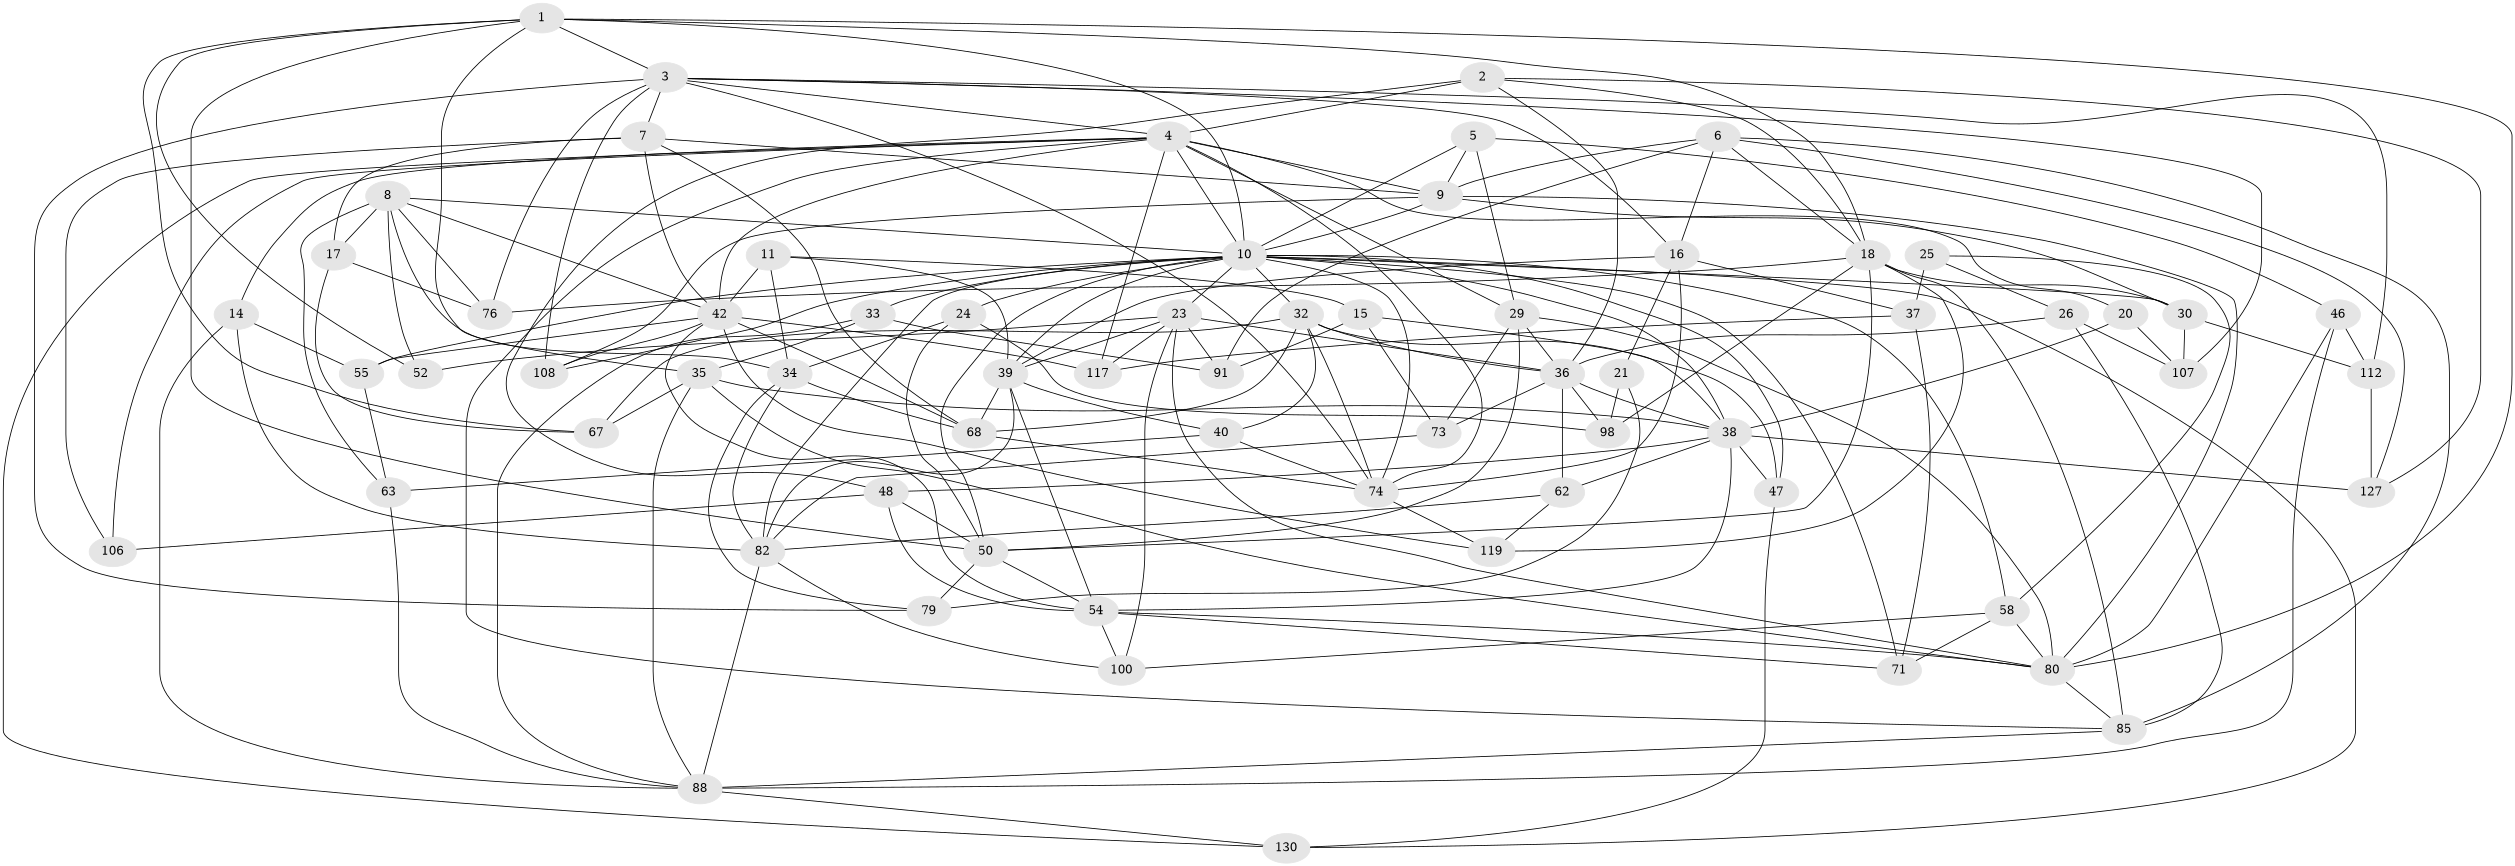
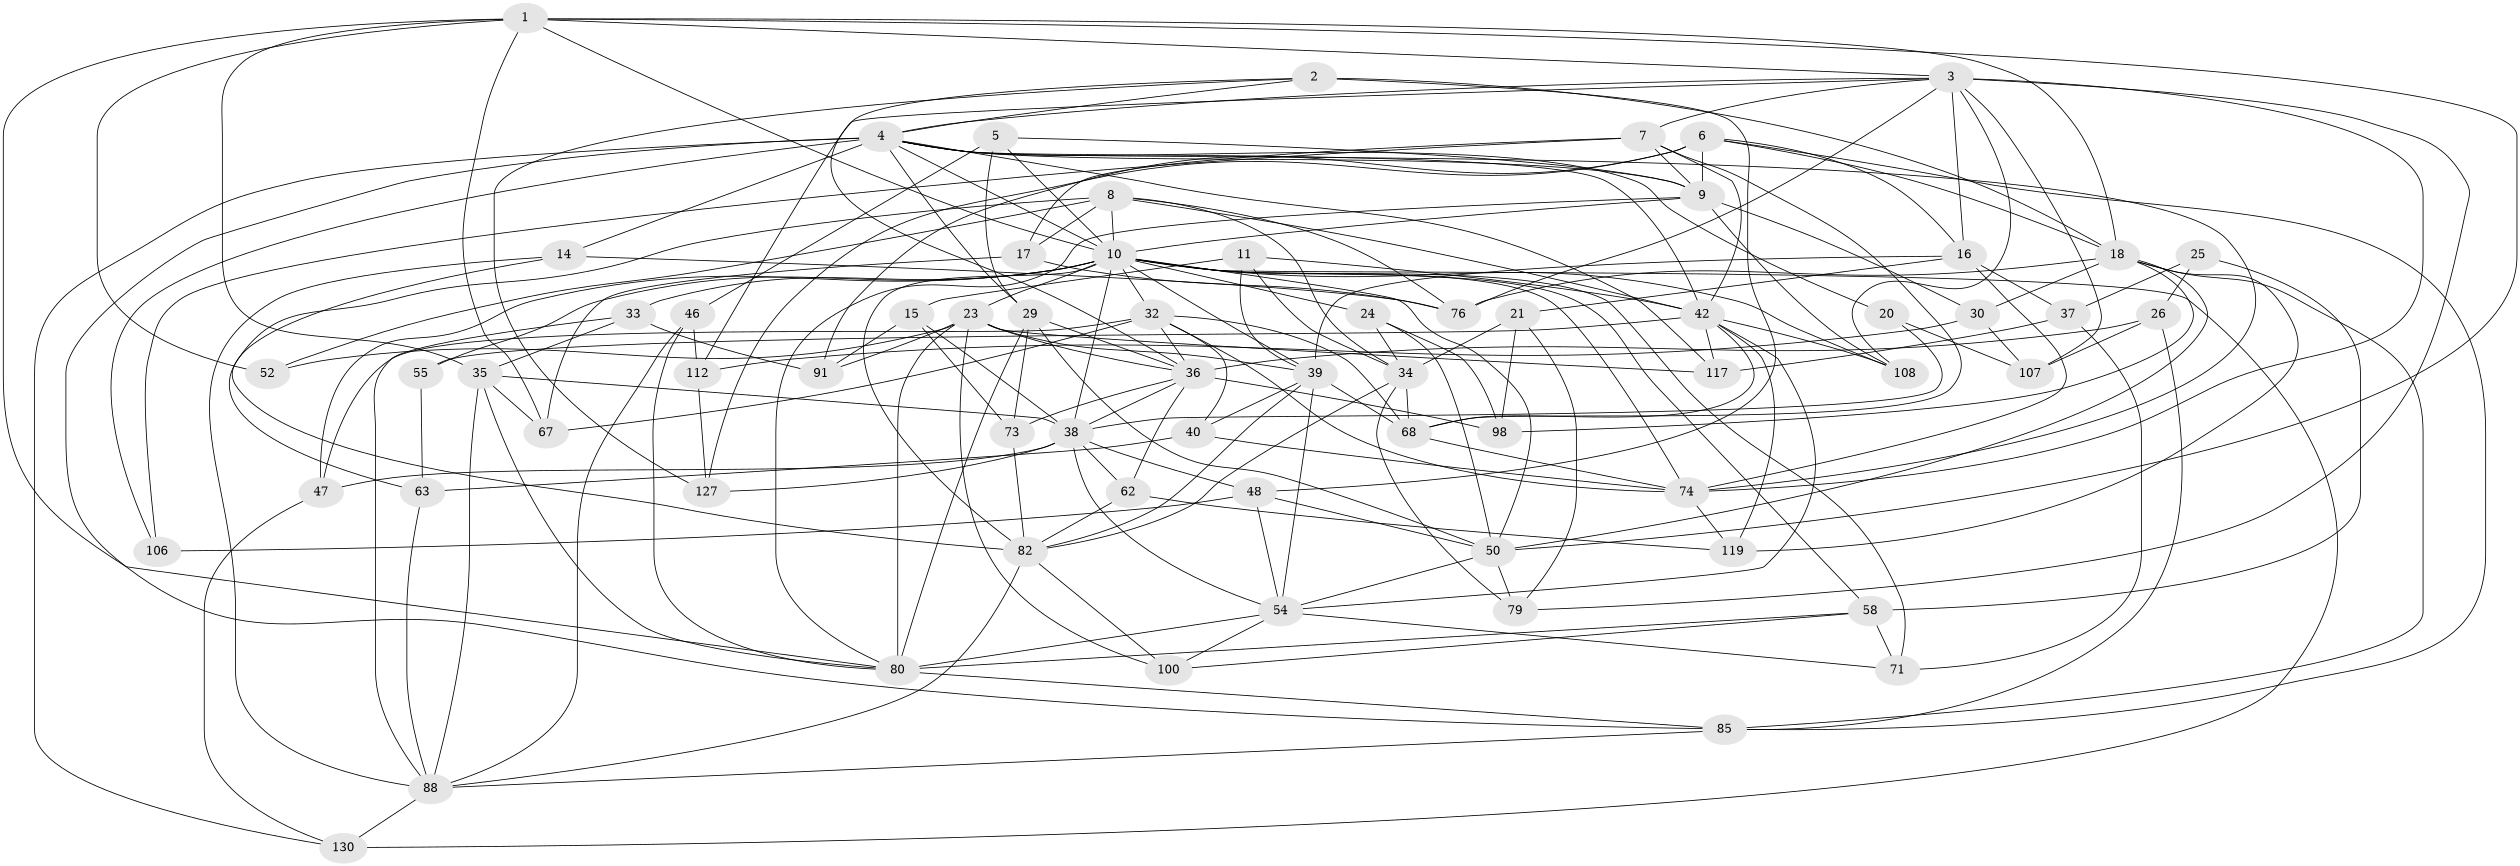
edge "10" -- "30": removed
edge "21" -- "34": added
edge "14" -- "55": now "14" -- "76"
